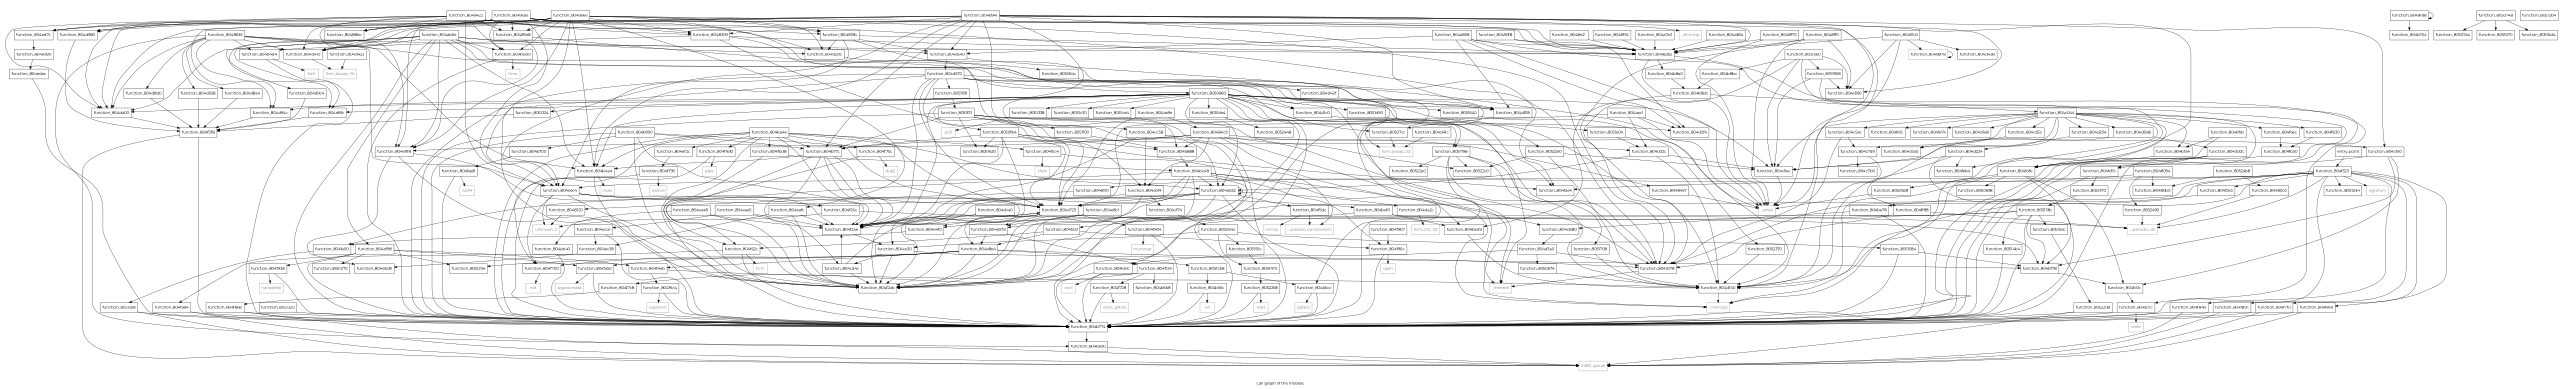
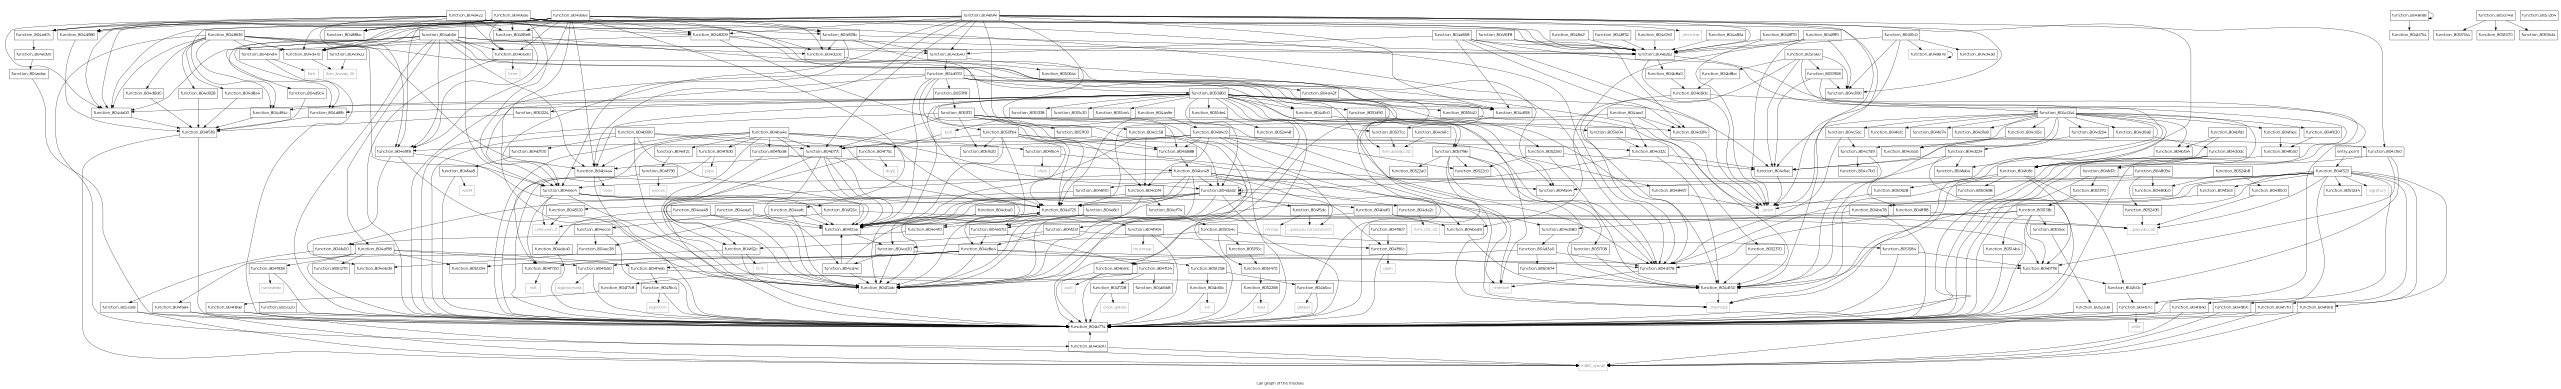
edge "function_804ba4e" -> "function_804f75c": now "poll" -> "function_804f75c"
edge "function_804b774" -> "function_804b690": reversed
